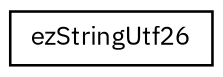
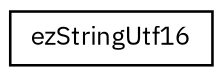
node "ezStringUtf26": label "ezStringUtf26" -> "ezStringUtf16"
